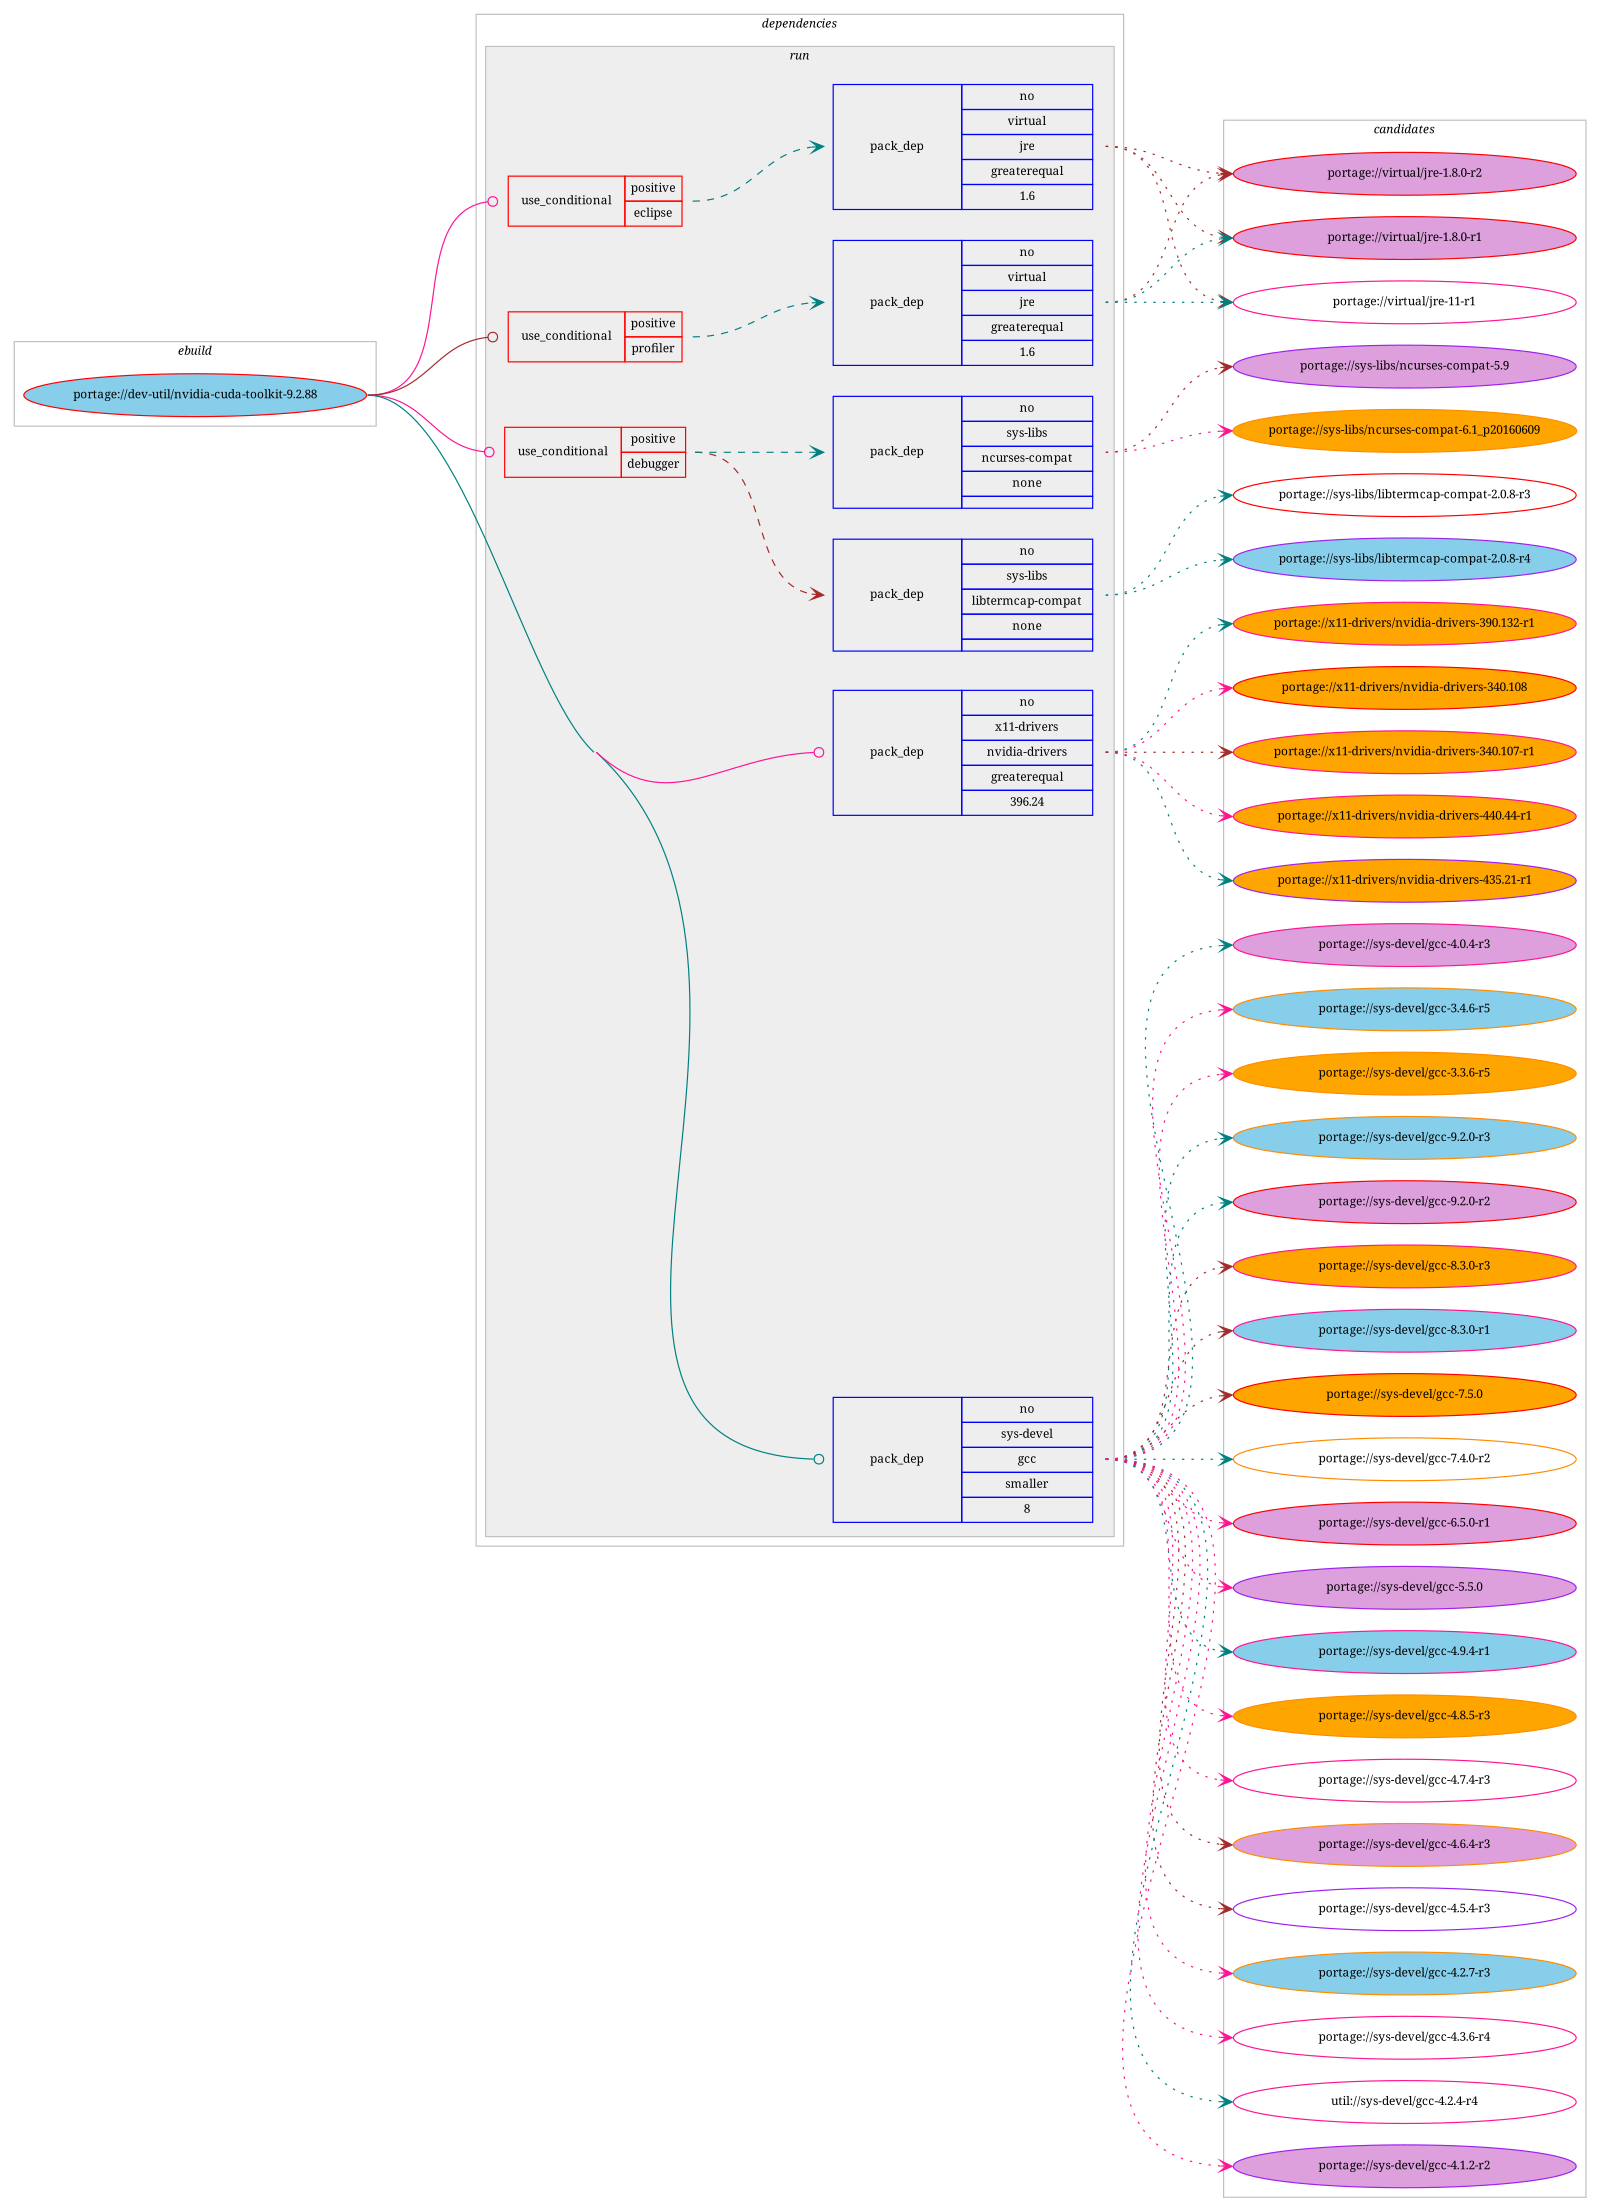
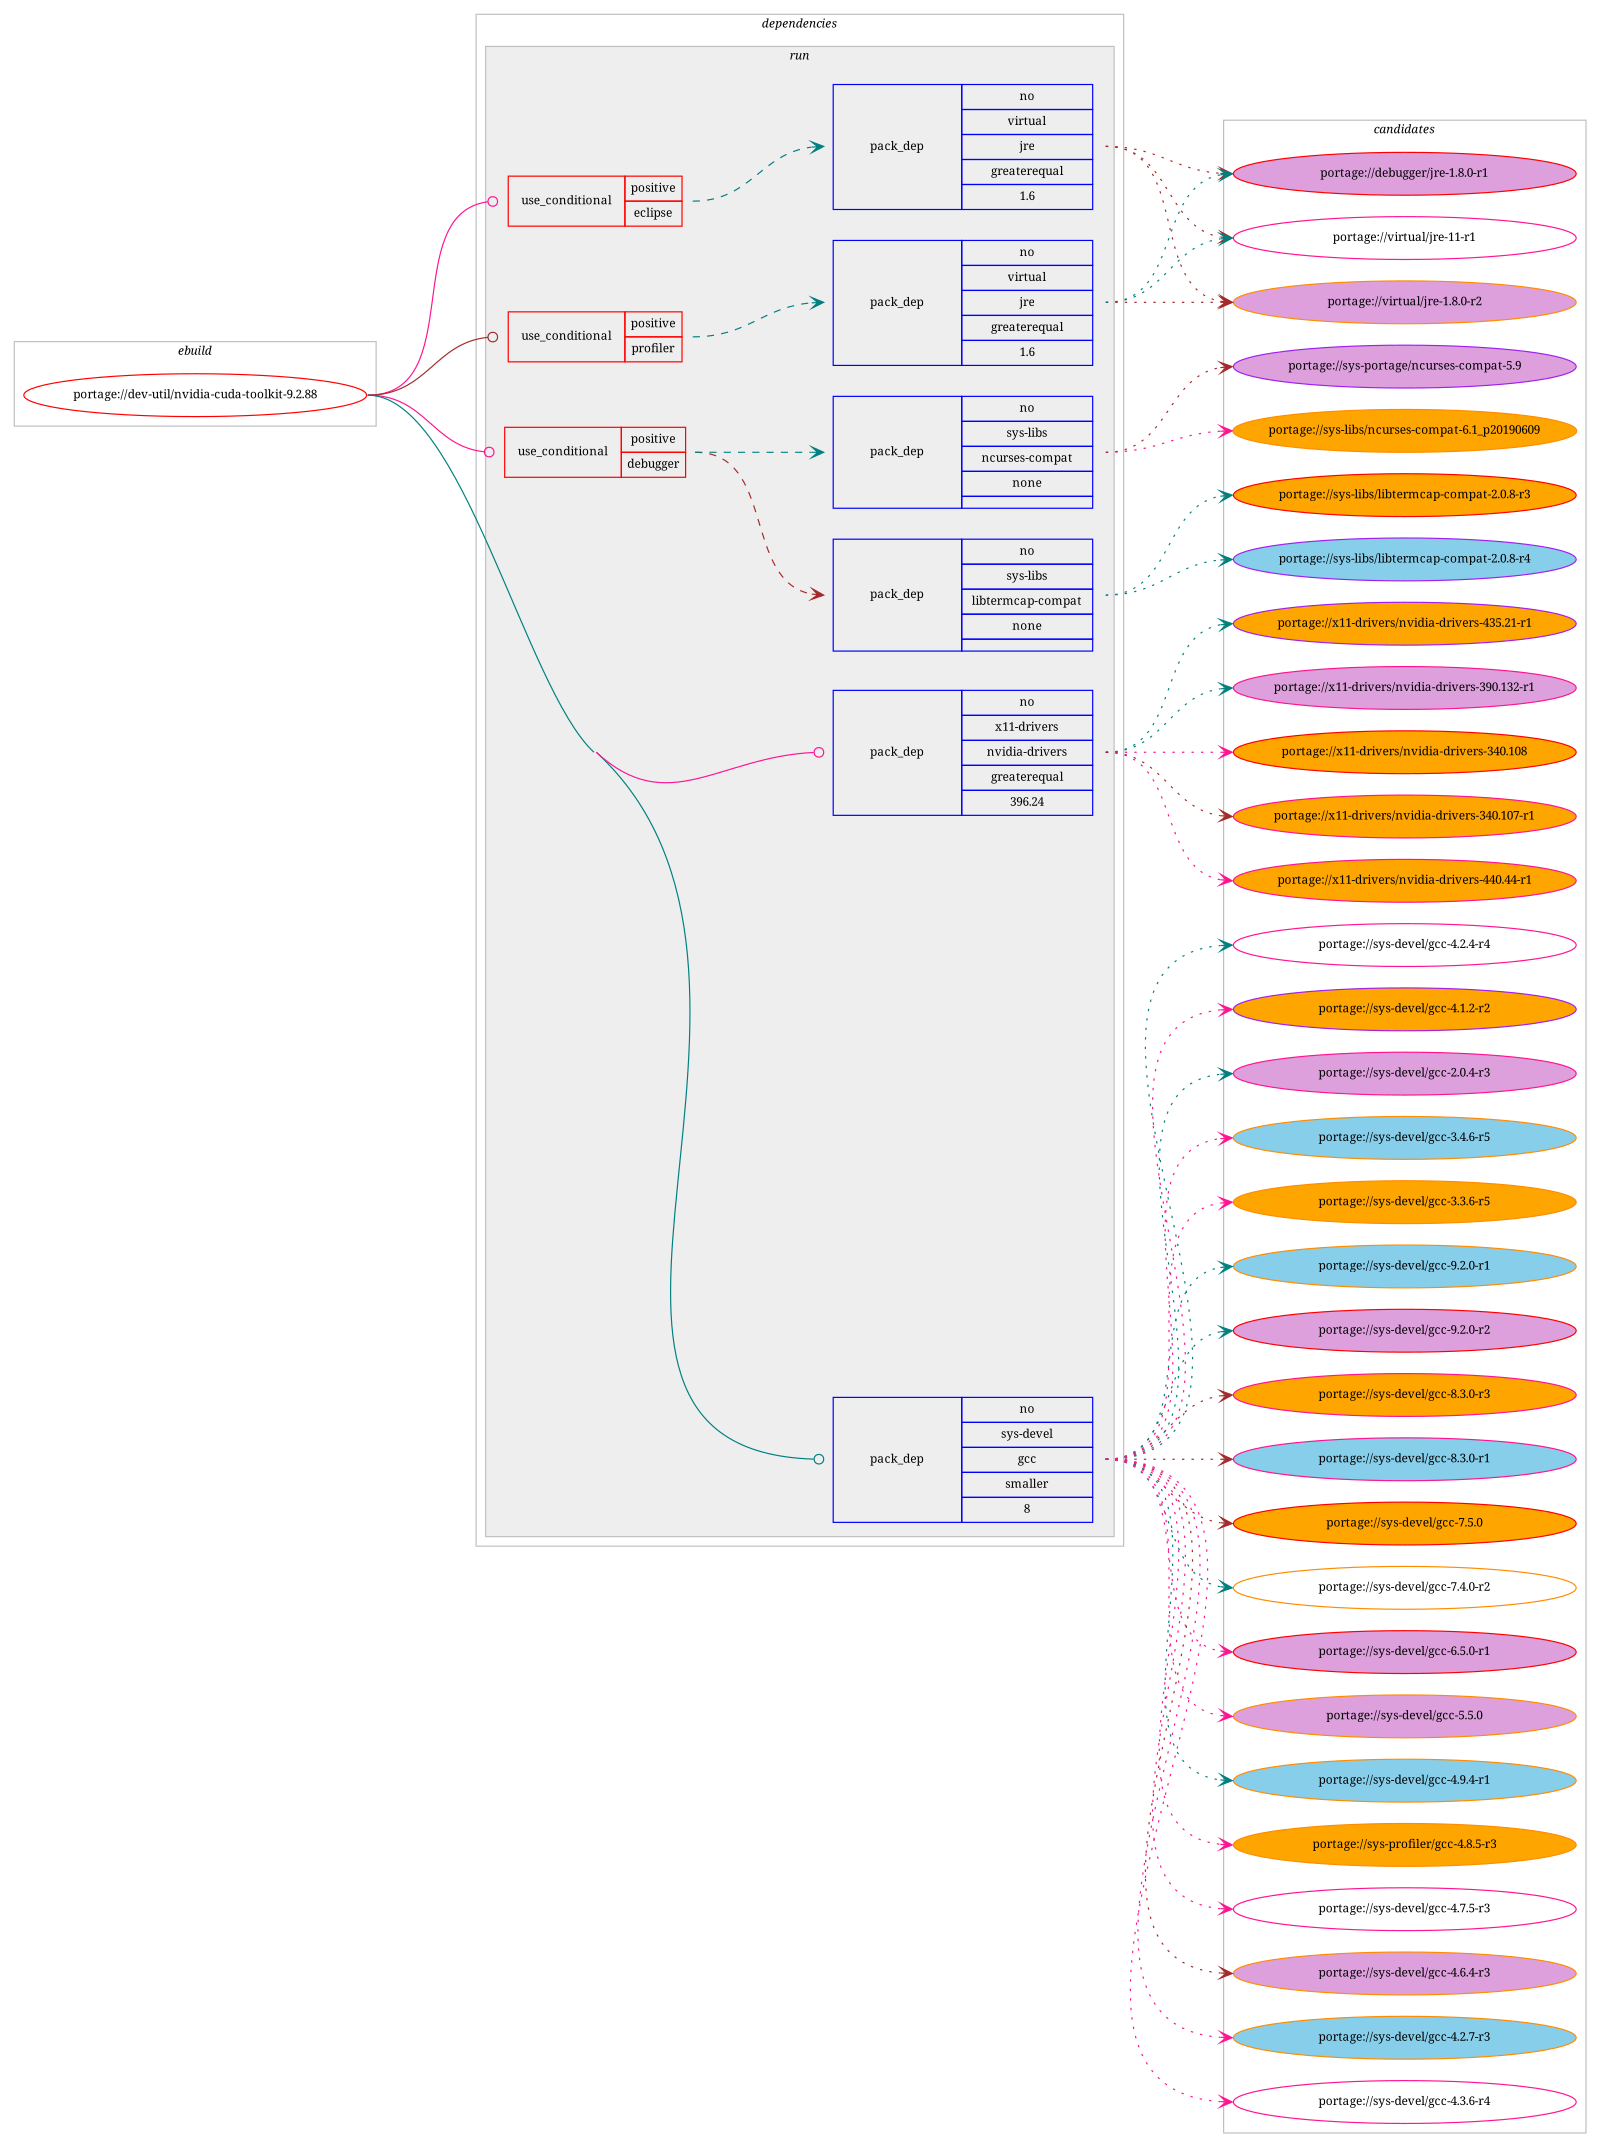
node "portage://virtual/jre-1.8.0-r2": color red -> darkorange
node "portage://virtual/jre-1.8.0-r1": label "portage://virtual/jre-1.8.0-r1" -> "portage://debugger/jre-1.8.0-r1"
node "portage://sys-libs/ncurses-compat-5.9": label "portage://sys-libs/ncurses-compat-5.9" -> "portage://sys-portage/ncurses-compat-5.9"
node "portage://dev-util/nvidia-cuda-toolkit-9.2.88": fillcolor skyblue -> white
node "portage://sys-libs/ncurses-compat-6.1_p20160609": label "portage://sys-libs/ncurses-compat-6.1_p20160609" -> "portage://sys-libs/ncurses-compat-6.1_p20190609"
node "portage://sys-libs/libtermcap-compat-2.0.8-r3": fillcolor white -> orange
node "portage://x11-drivers/nvidia-drivers-390.132-r1": fillcolor orange -> plum
node "portage://sys-devel/gcc-4.0.4-r3": label "portage://sys-devel/gcc-4.0.4-r3" -> "portage://sys-devel/gcc-2.0.4-r3"
node "portage://sys-devel/gcc-9.2.0-r3": label "portage://sys-devel/gcc-9.2.0-r3" -> "portage://sys-devel/gcc-9.2.0-r1"
node "portage://sys-devel/gcc-5.5.0": color purple -> darkorange
node "portage://sys-devel/gcc-4.9.4-r1": color deeppink -> darkorange
node "portage://sys-devel/gcc-4.8.5-r3": label "portage://sys-devel/gcc-4.8.5-r3" -> "portage://sys-profiler/gcc-4.8.5-r3"
node "portage://sys-devel/gcc-4.7.4-r3": label "portage://sys-devel/gcc-4.7.4-r3" -> "portage://sys-devel/gcc-4.7.5-r3"
node "portage://sys-devel/gcc-4.5.4-r3": removed
node "util://sys-devel/gcc-4.2.4-r4": label "util://sys-devel/gcc-4.2.4-r4" -> "portage://sys-devel/gcc-4.2.4-r4"
node "portage://sys-devel/gcc-4.1.2-r2": fillcolor plum -> orange
